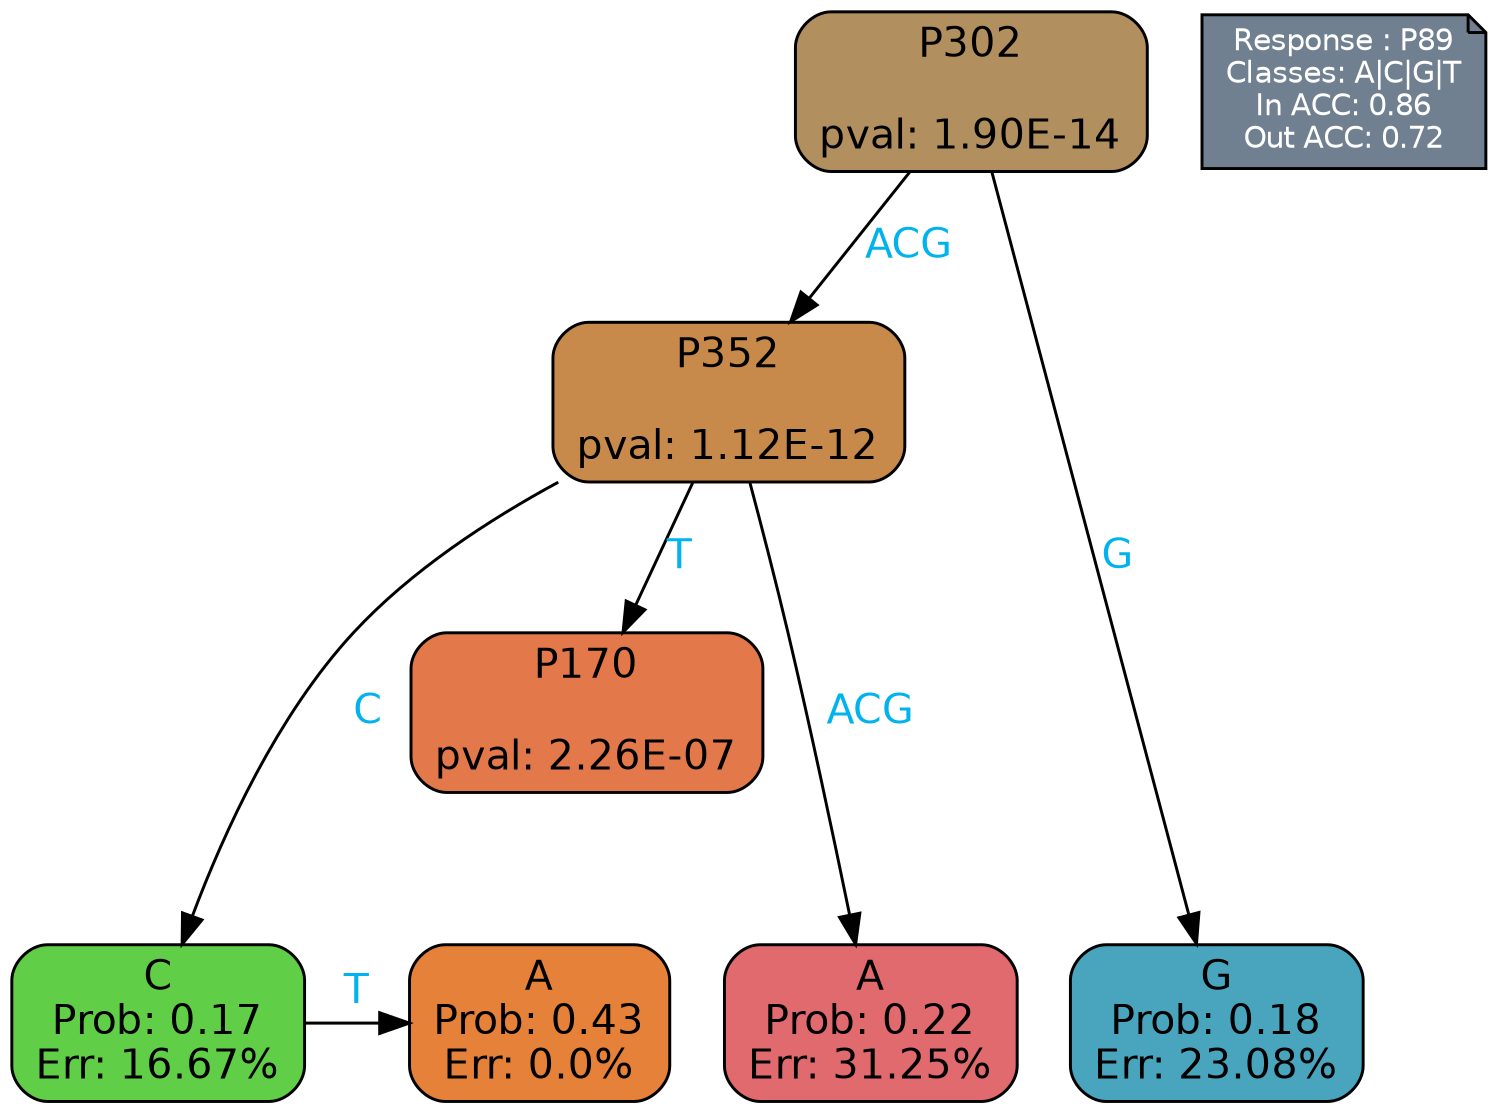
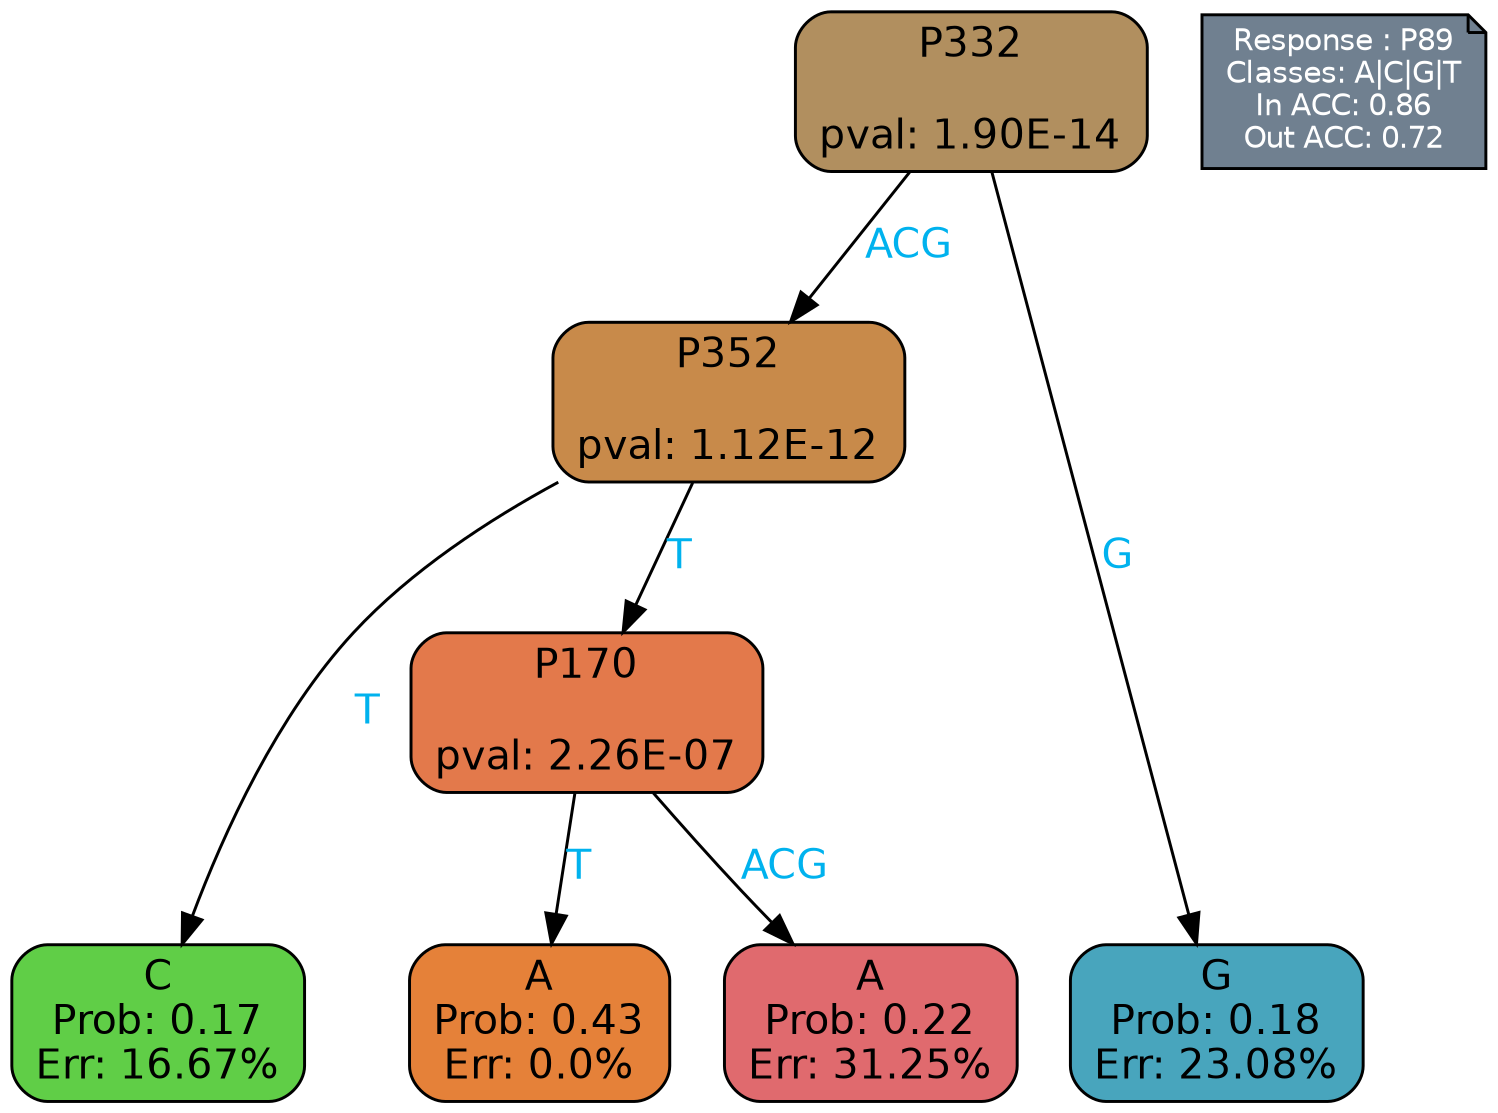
node "P302 pval: 1.90E-14": label "P302 pval: 1.90E-14" -> "P332 pval: 1.90E-14"
edge "P352 pval: 1.12E-12" -> "A Prob: 0.22 Err: 31.25%": now "P170 pval: 2.26E-07" -> "A Prob: 0.22 Err: 31.25%"
edge "P352 pval: 1.12E-12" -> "C Prob: 0.17 Err: 16.67%": label "C" -> "T"
edge "C Prob: 0.17 Err: 16.67%" -> "A Prob: 0.43 Err: 0.0%": now "P170 pval: 2.26E-07" -> "A Prob: 0.43 Err: 0.0%"
